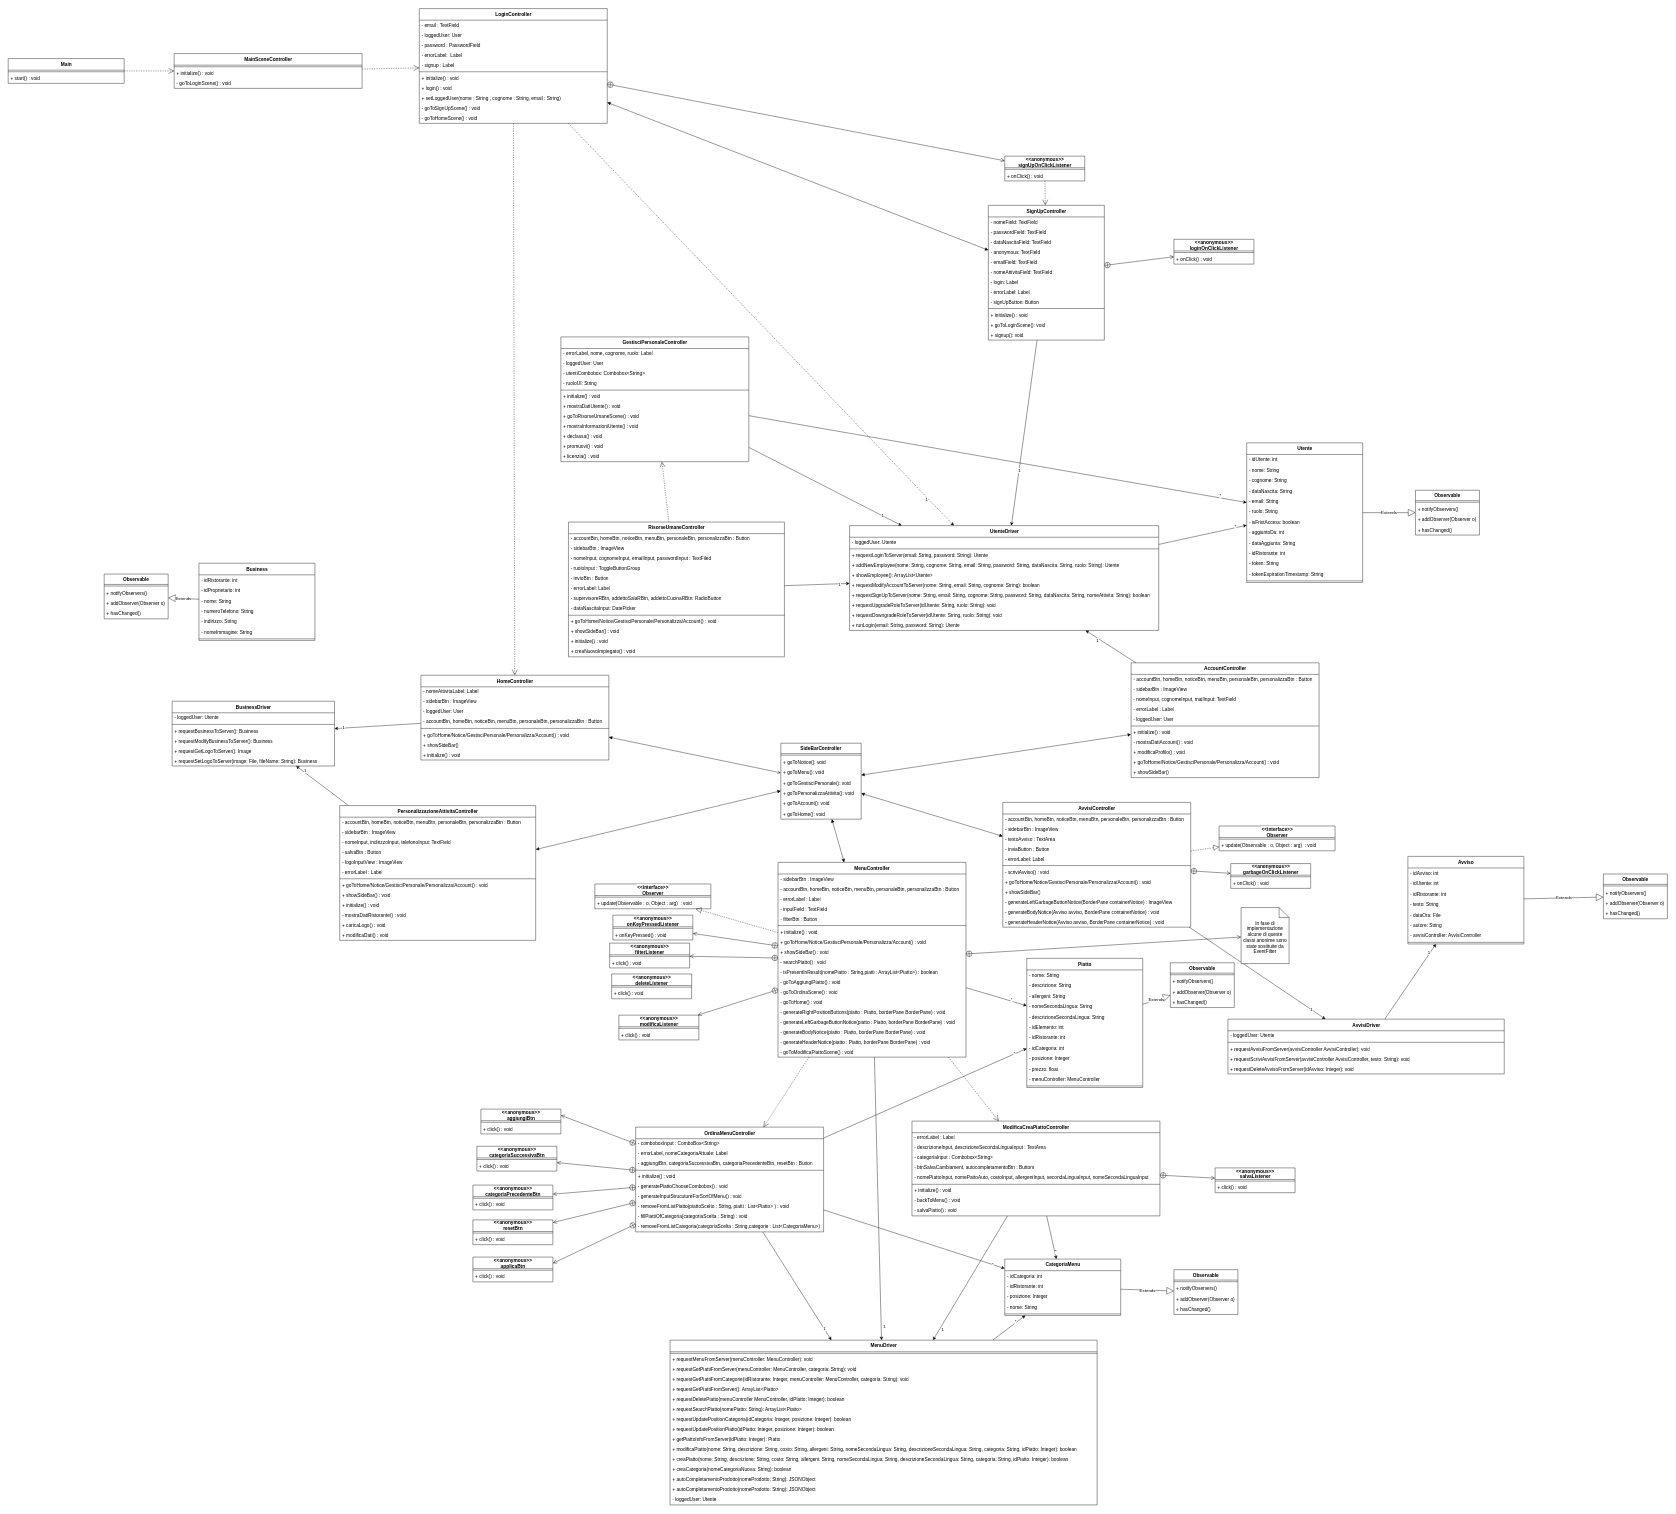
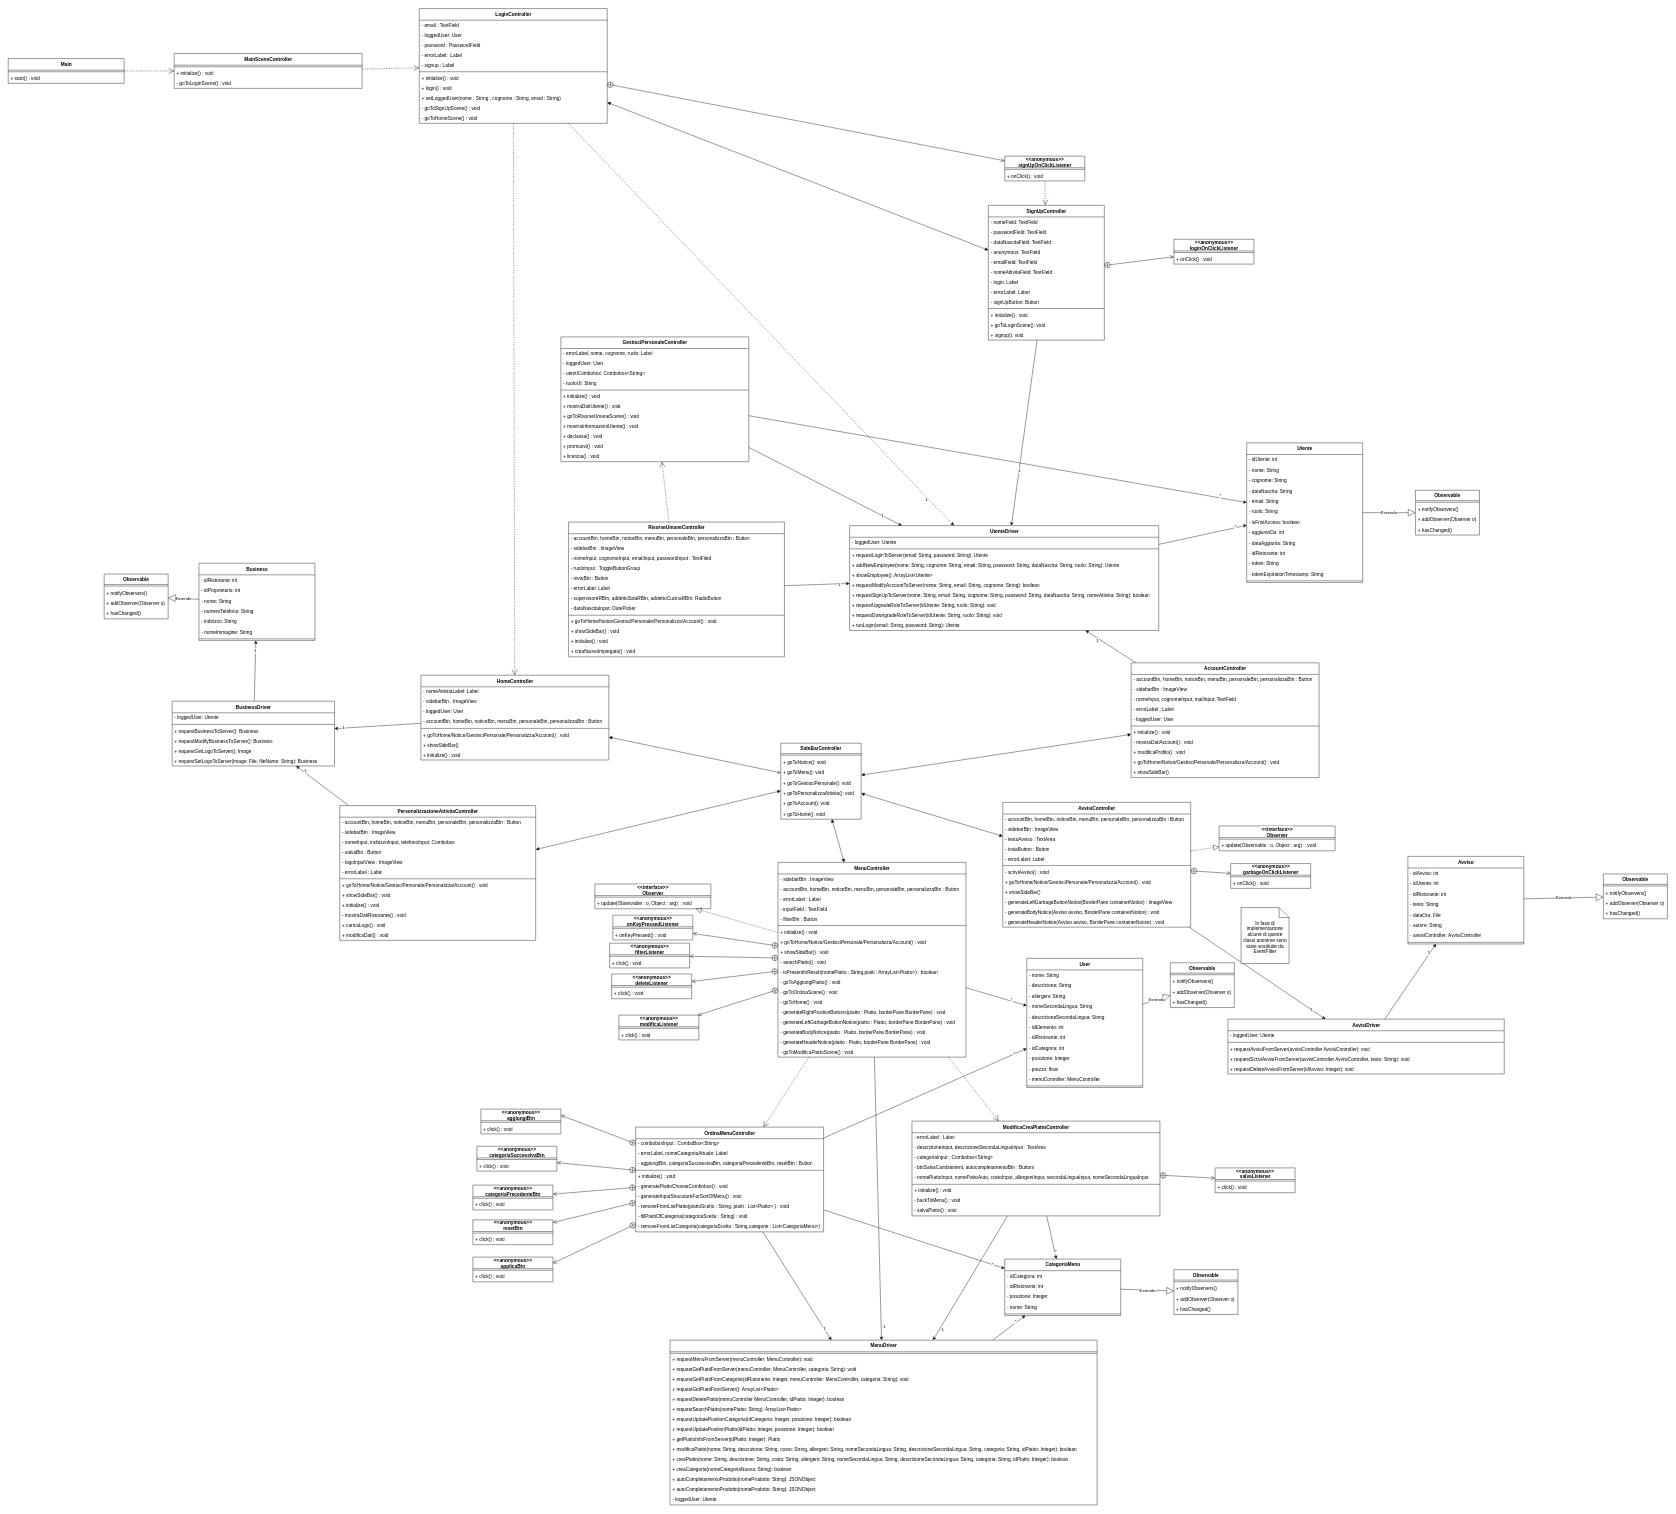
edge "BusinessDriver" -> "Business": added, label "1"
node "- nomeInput, indirizzoInput, telefonoInput: TextField": label "- nomeInput, indirizzoInput, telefonoInput: TextField" -> "- nomeInput, indirizzoInput, telefonoInput: Combobox"
edge "In fase di implementazione alcune di queste classi anonime sono state sostituite da EventFilter" -- "MenuController": now "<<anonymous>> deleteListener" -- "MenuController"
node "Piatto": label "Piatto" -> "User"
